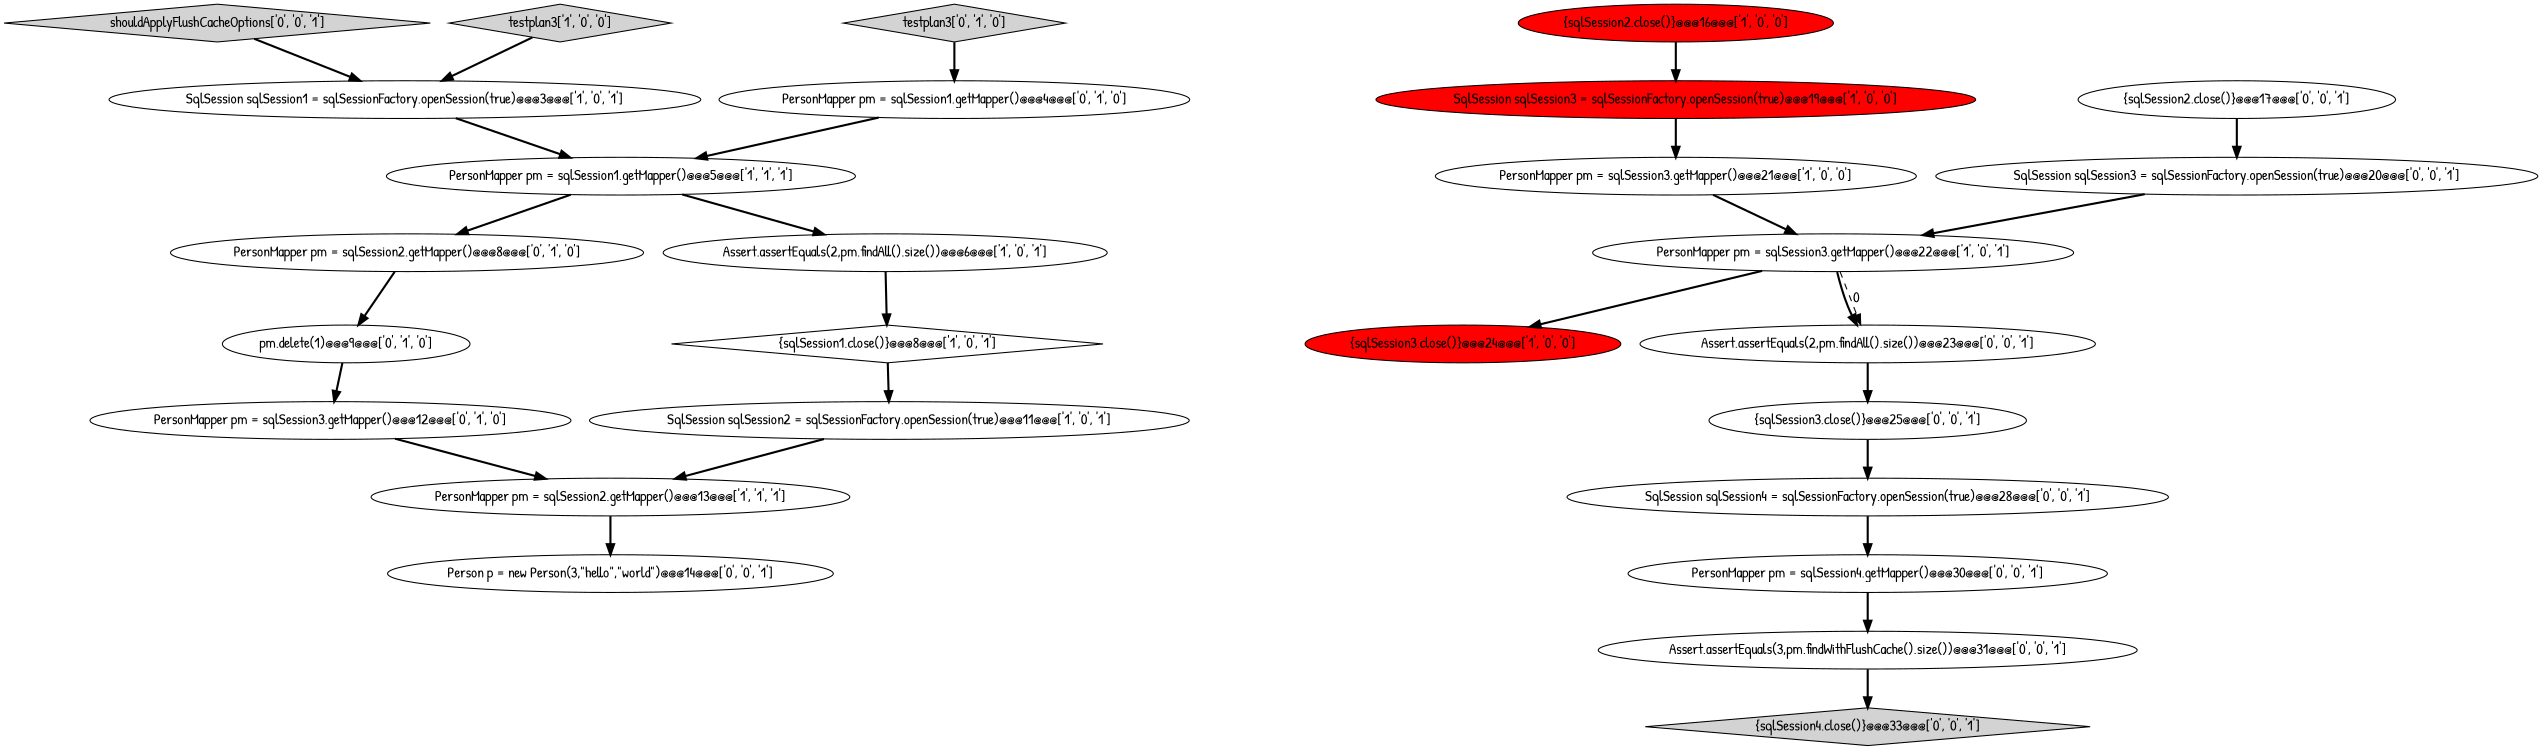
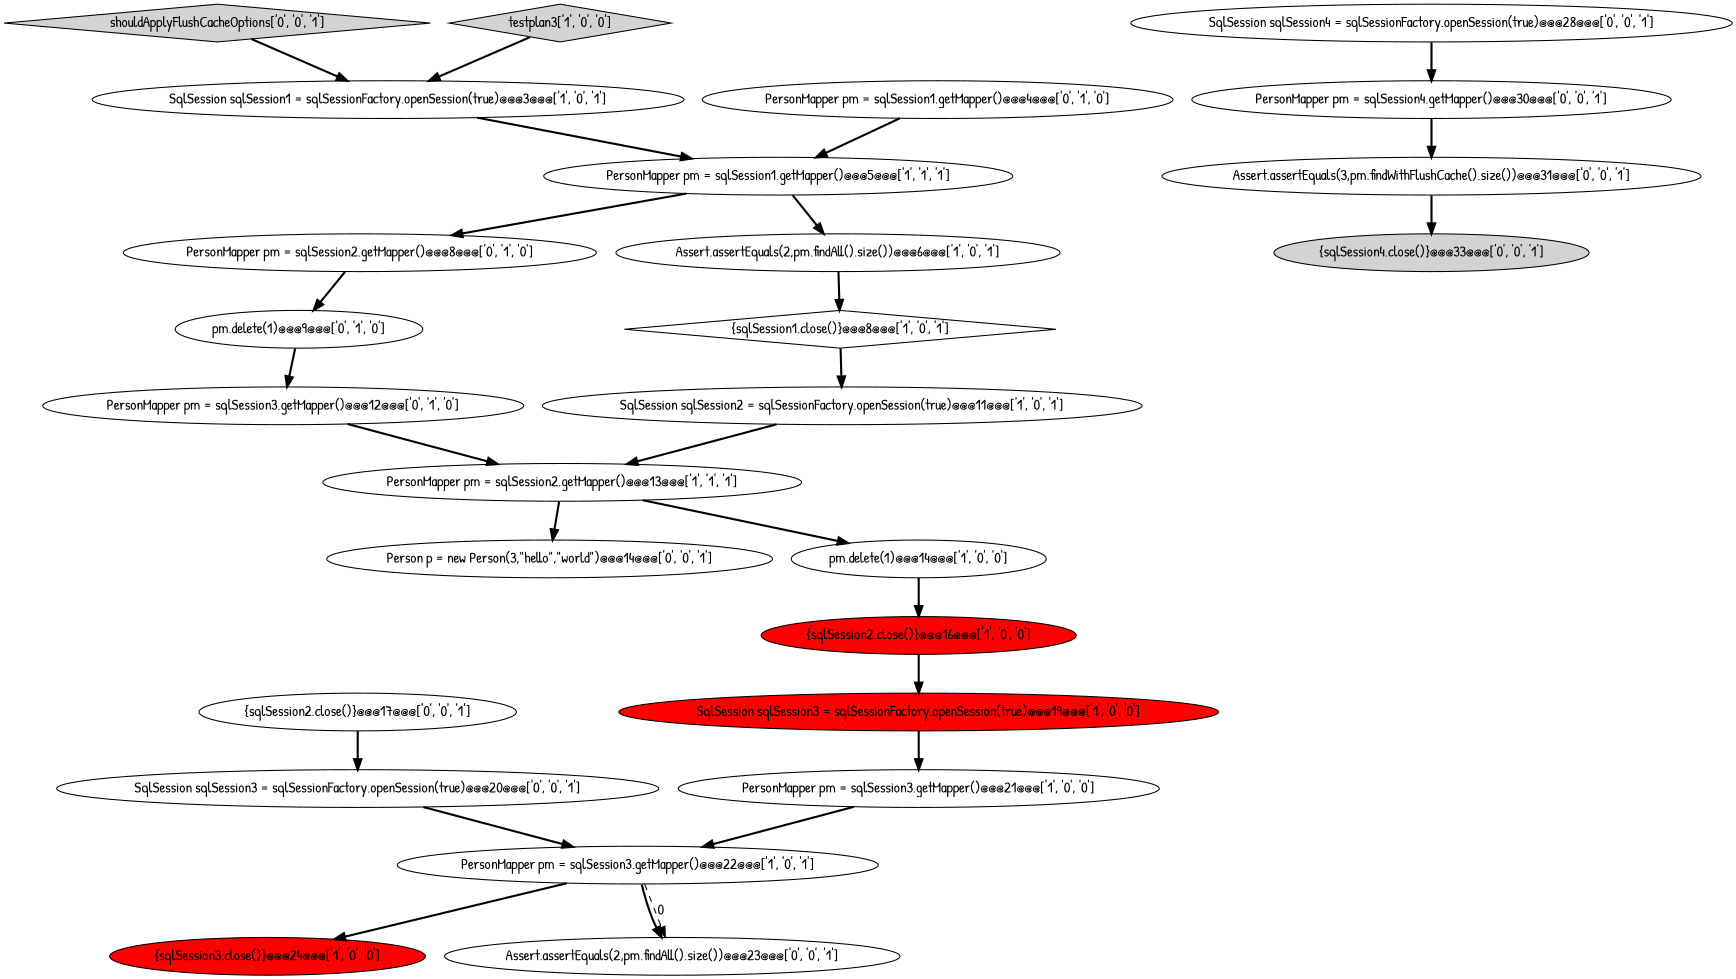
node "testplan3['0', '1', '0']": removed
node "{sqlSession3.close()}@@@25@@@['0', '0', '1']": removed
node "pm.delete(1)@@@14@@@['1', '0', '0']": added
node "{sqlSession4.close()}@@@33@@@['0', '0', '1']": shape diamond -> ellipse
